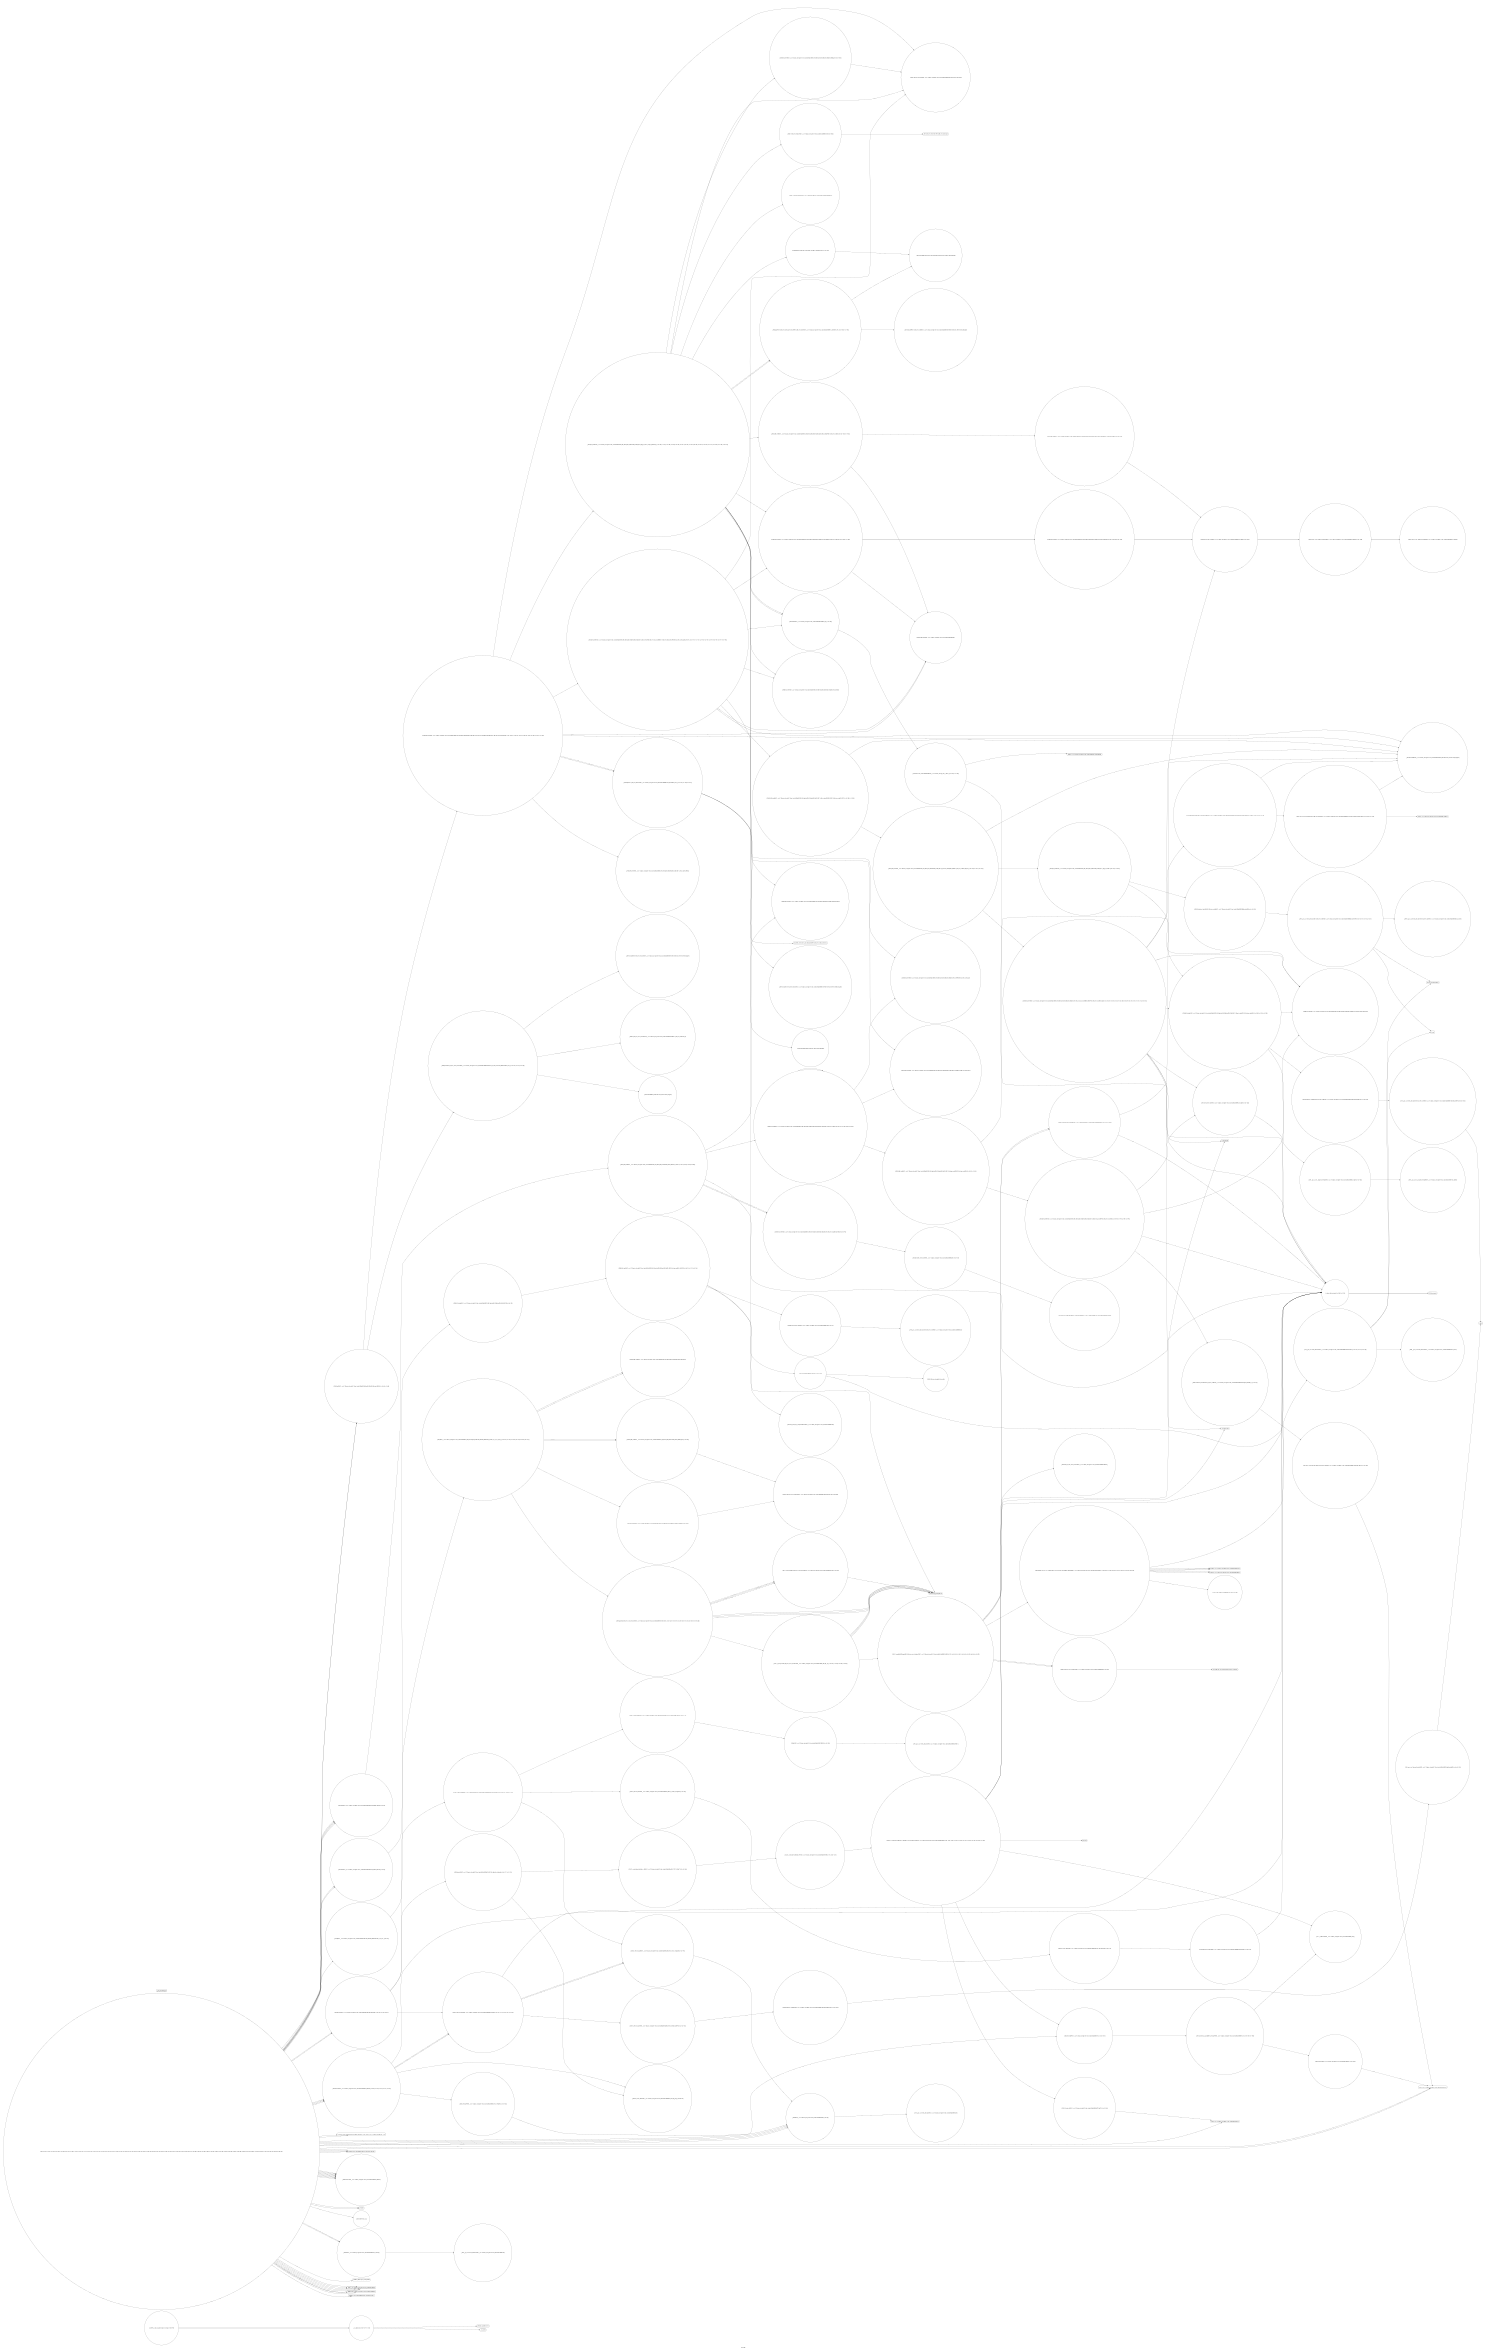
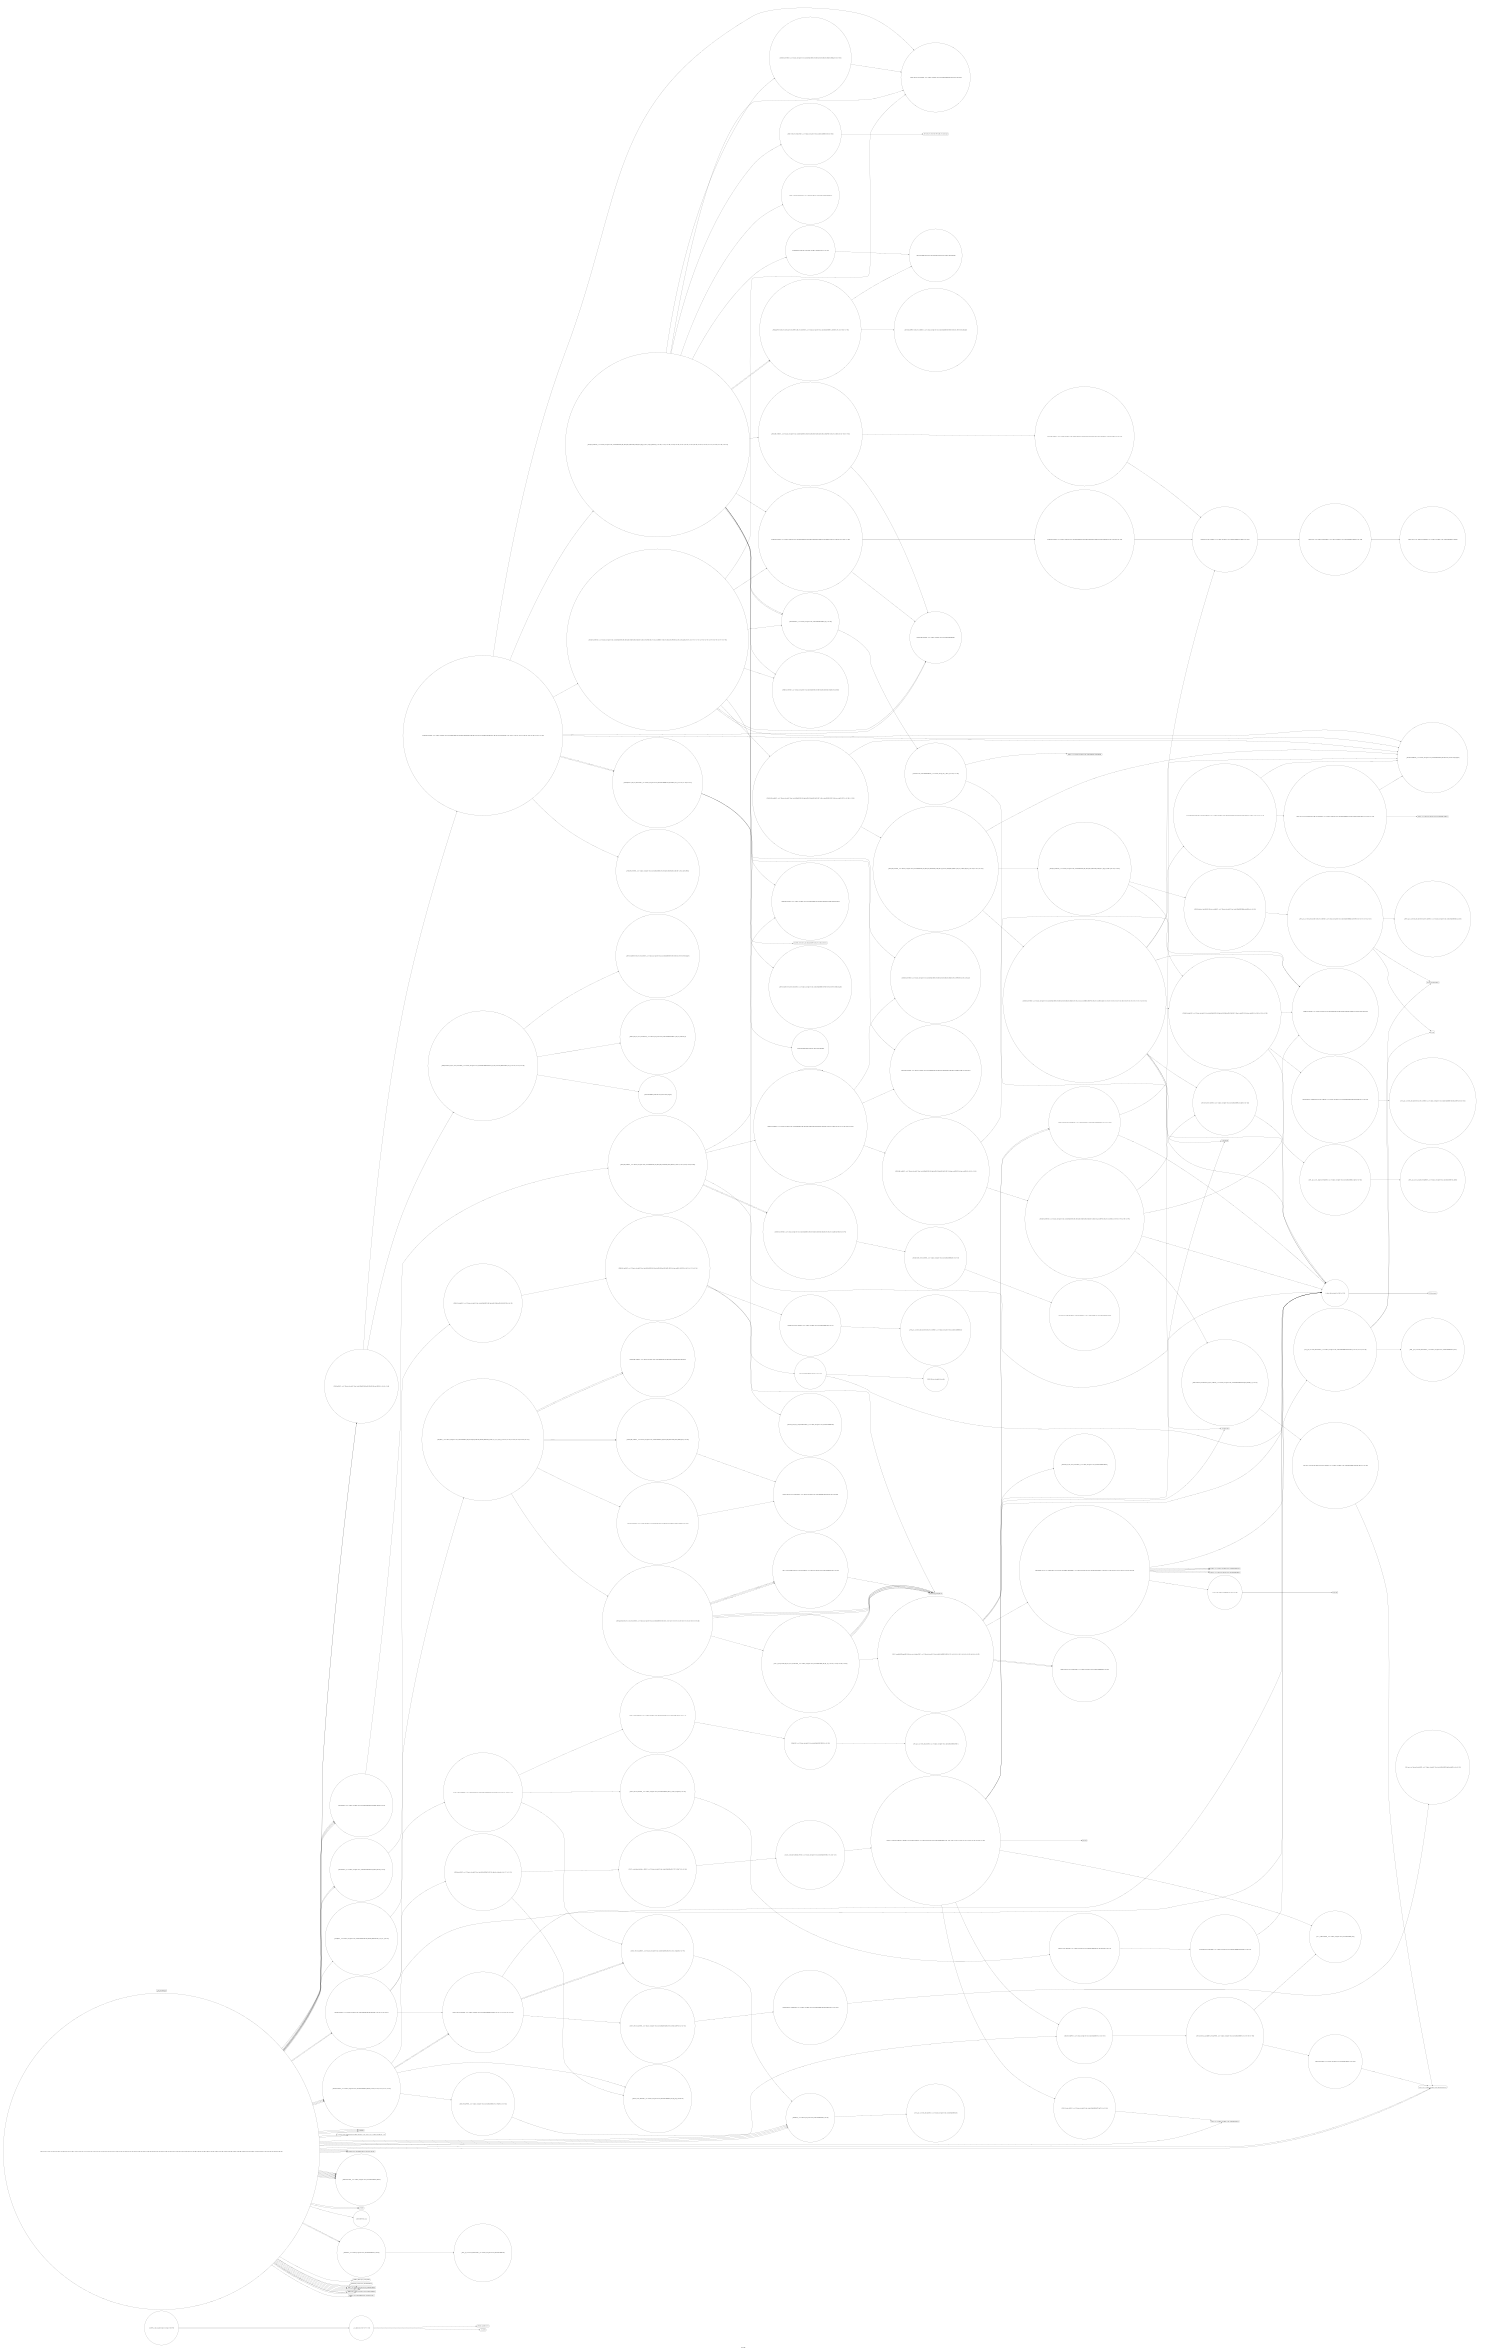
node "_ZdlPv": removed
node "memcmp": added
node "_ZSt18_Rb_tree_incrementPKSt18_Rb_tree_node_base": removed
node "_ZNSirsERi": added
node "_ZNSt9basic_iosIcSt11char_traitsIcEE3tieEPSo": added
